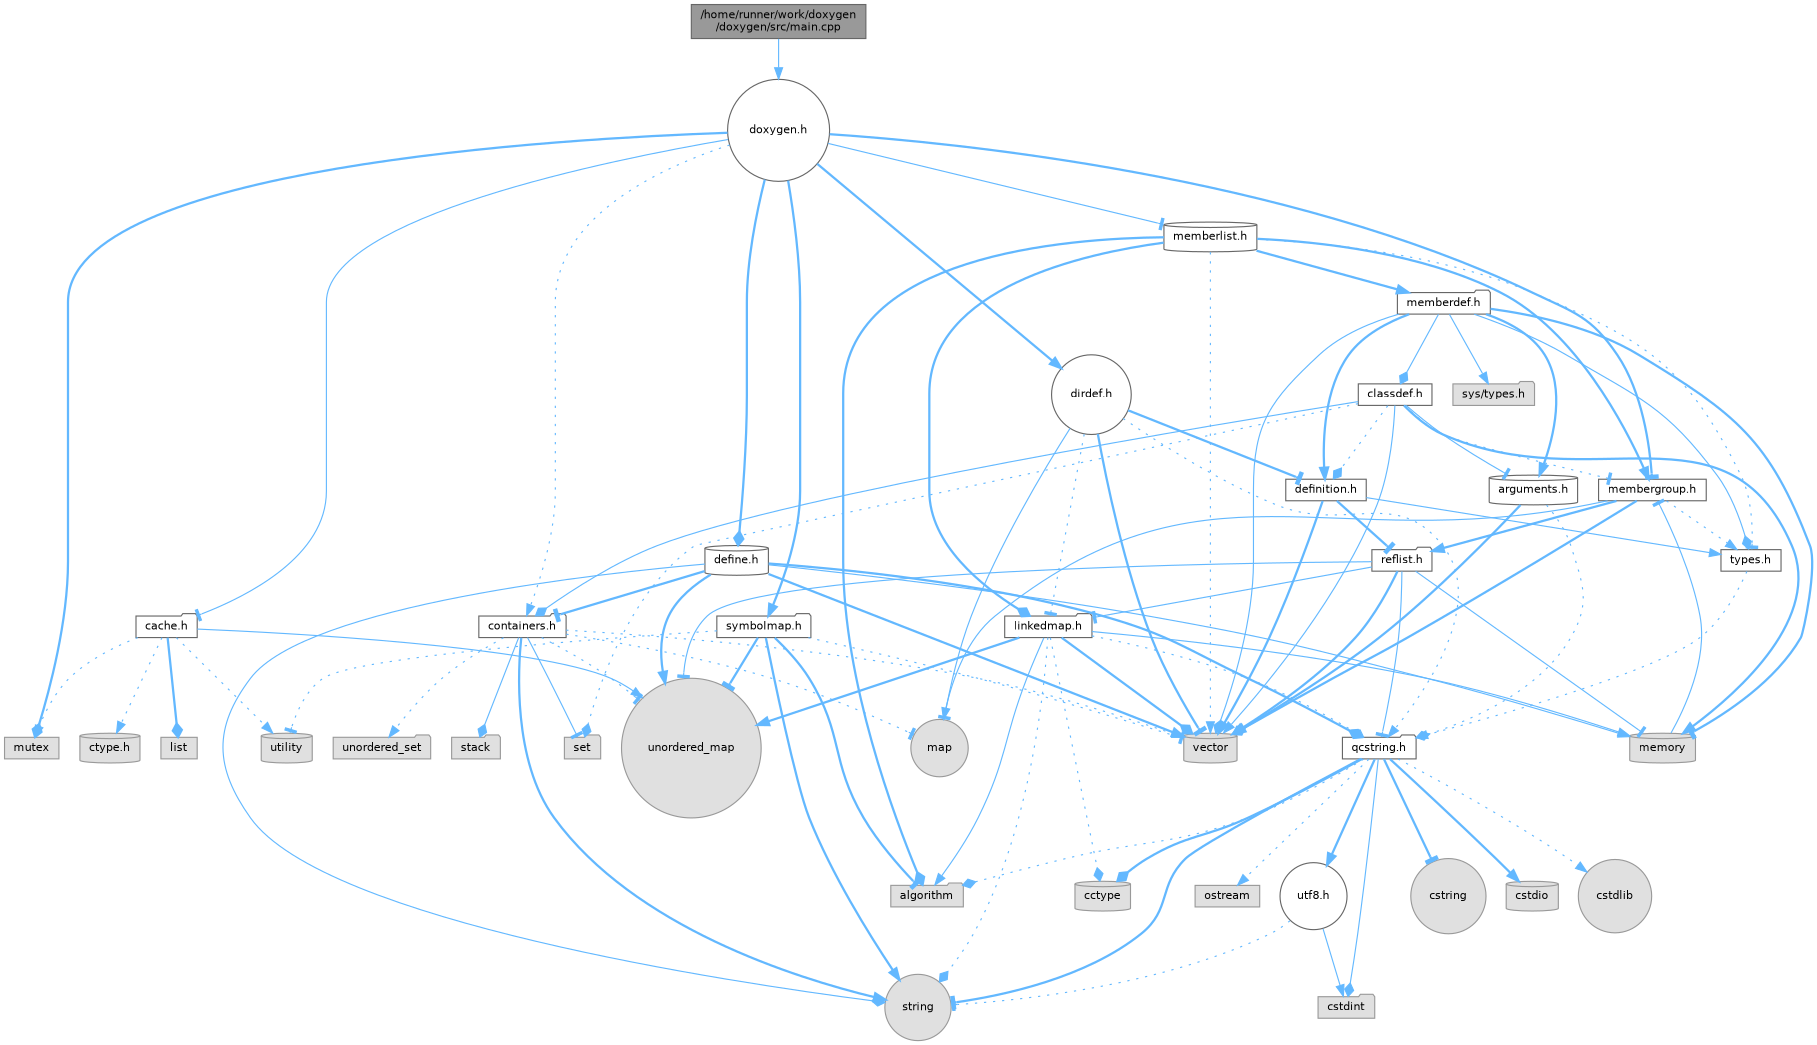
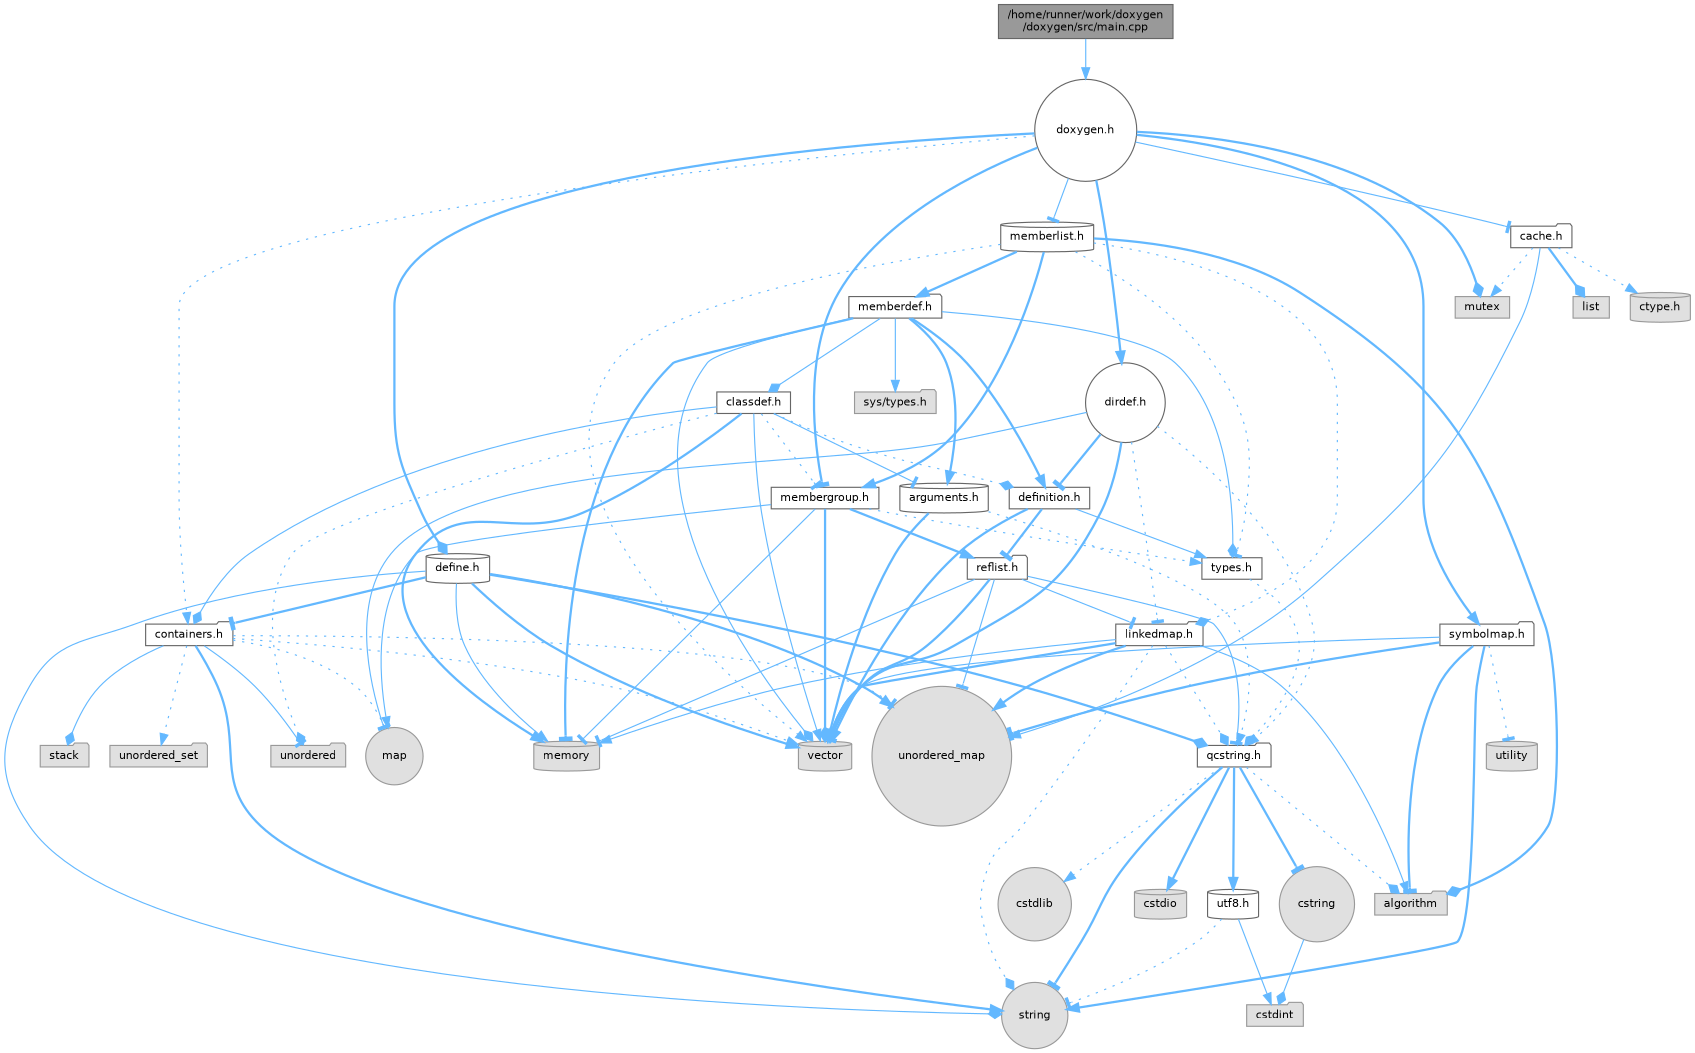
edge "memberlist.h" -> "linkedmap.h": style bold -> dotted
edge "memory" -> "membergroup.h": reversed
edge "cache.h" -> "utility": removed
edge "symbolmap.h" -> "vector": style dotted -> solid
node "set": label "set" -> "unordered"
edge "qcstring.h" -> "cstdint": now "cstring" -> "cstdint"
node "cctype": removed
node "ostream": removed
node "utf8.h": shape circle -> cylinder
